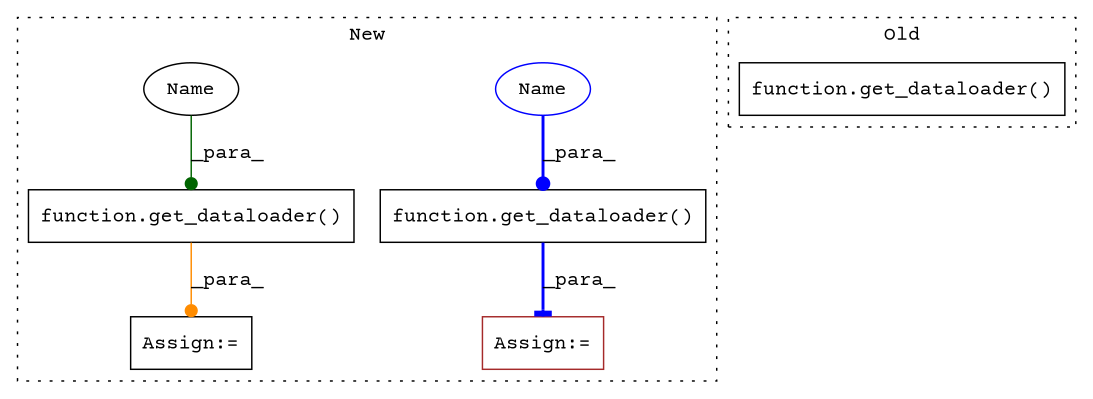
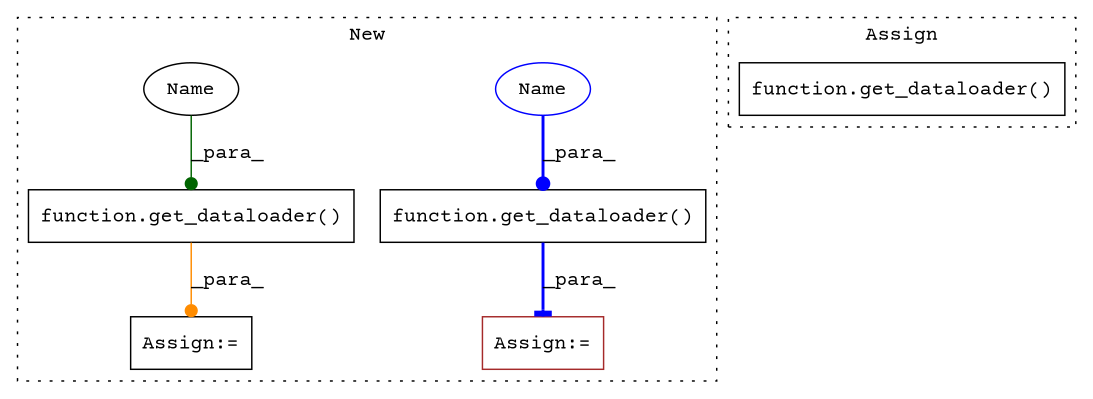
cluster "Old": label "Old" -> "Assign"
